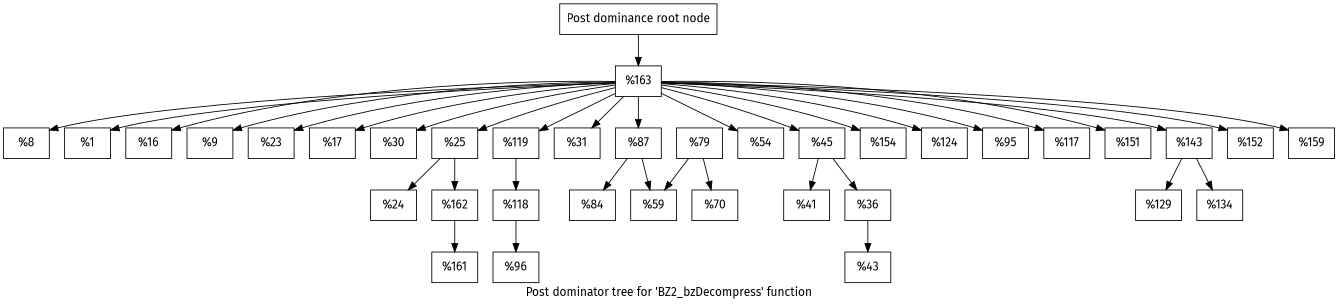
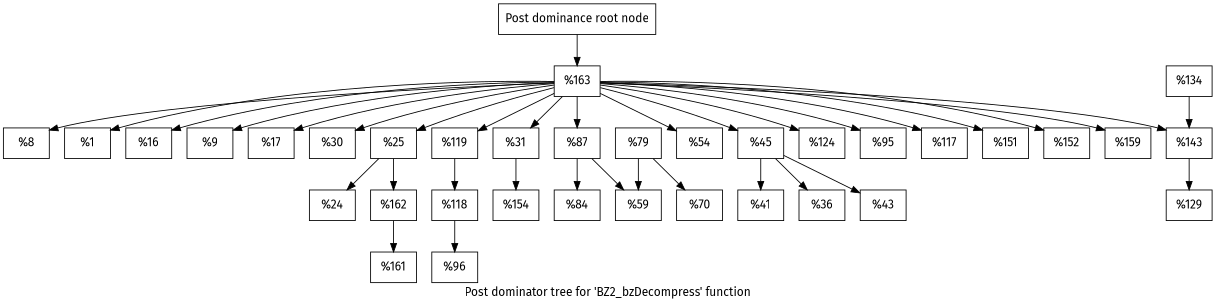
edge "%163" -> "%154": now "%31" -> "%154"
node "%23": removed
edge "%143" -> "%134": reversed
edge "%36" -> "%43": now "%45" -> "%43"
